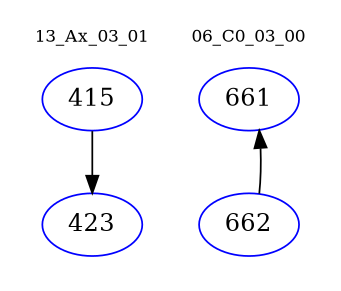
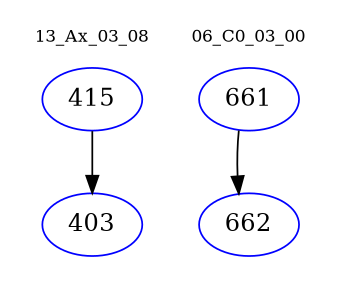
cluster "13_Ax_03_01": label "13_Ax_03_01" -> "13_Ax_03_08"
edge "662" -> "661": reversed
node "423": label "423" -> "403"
